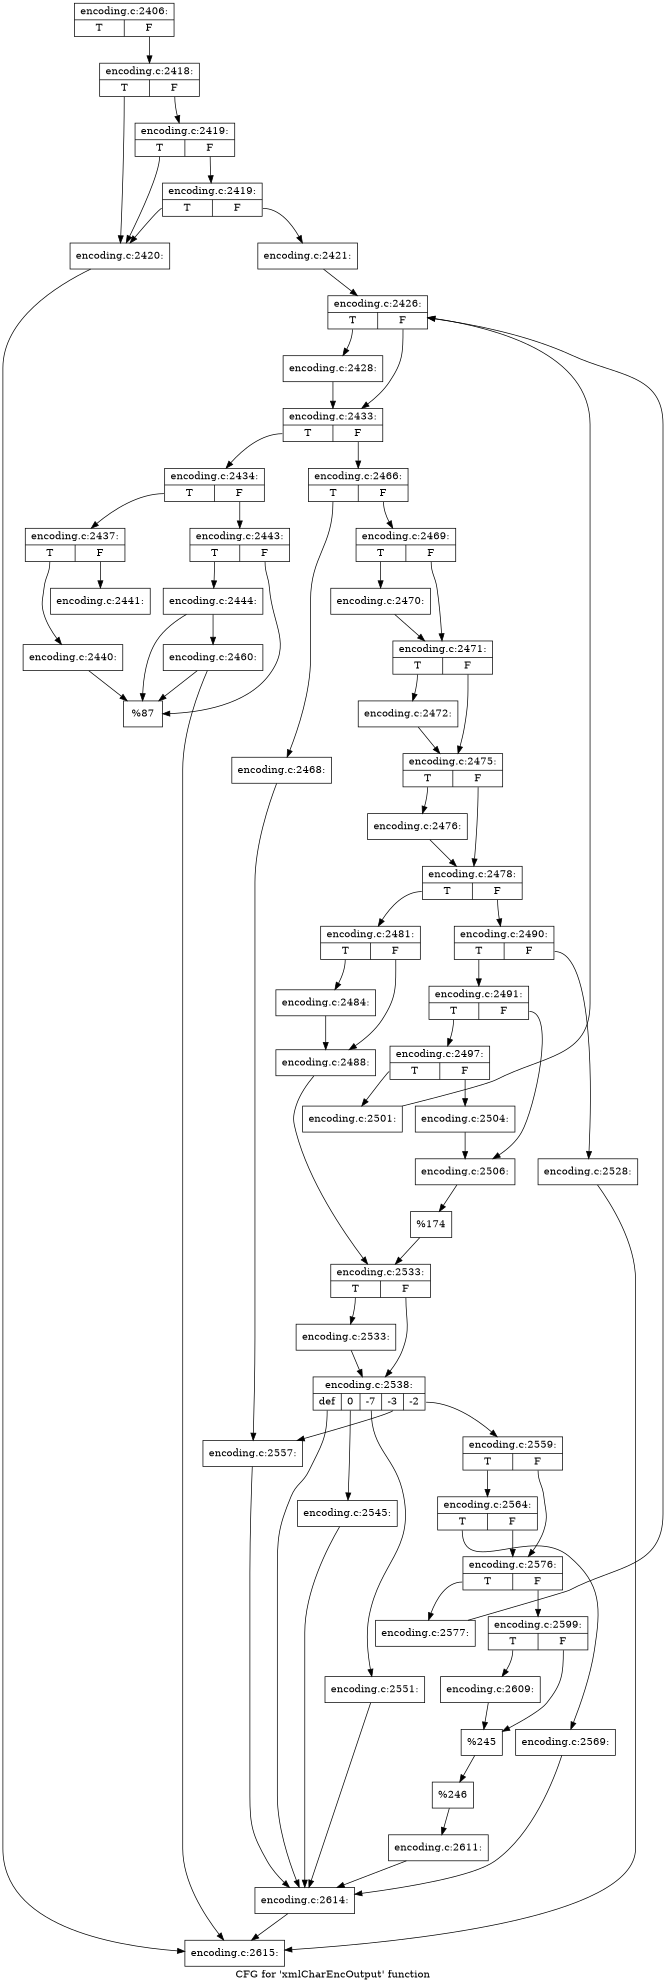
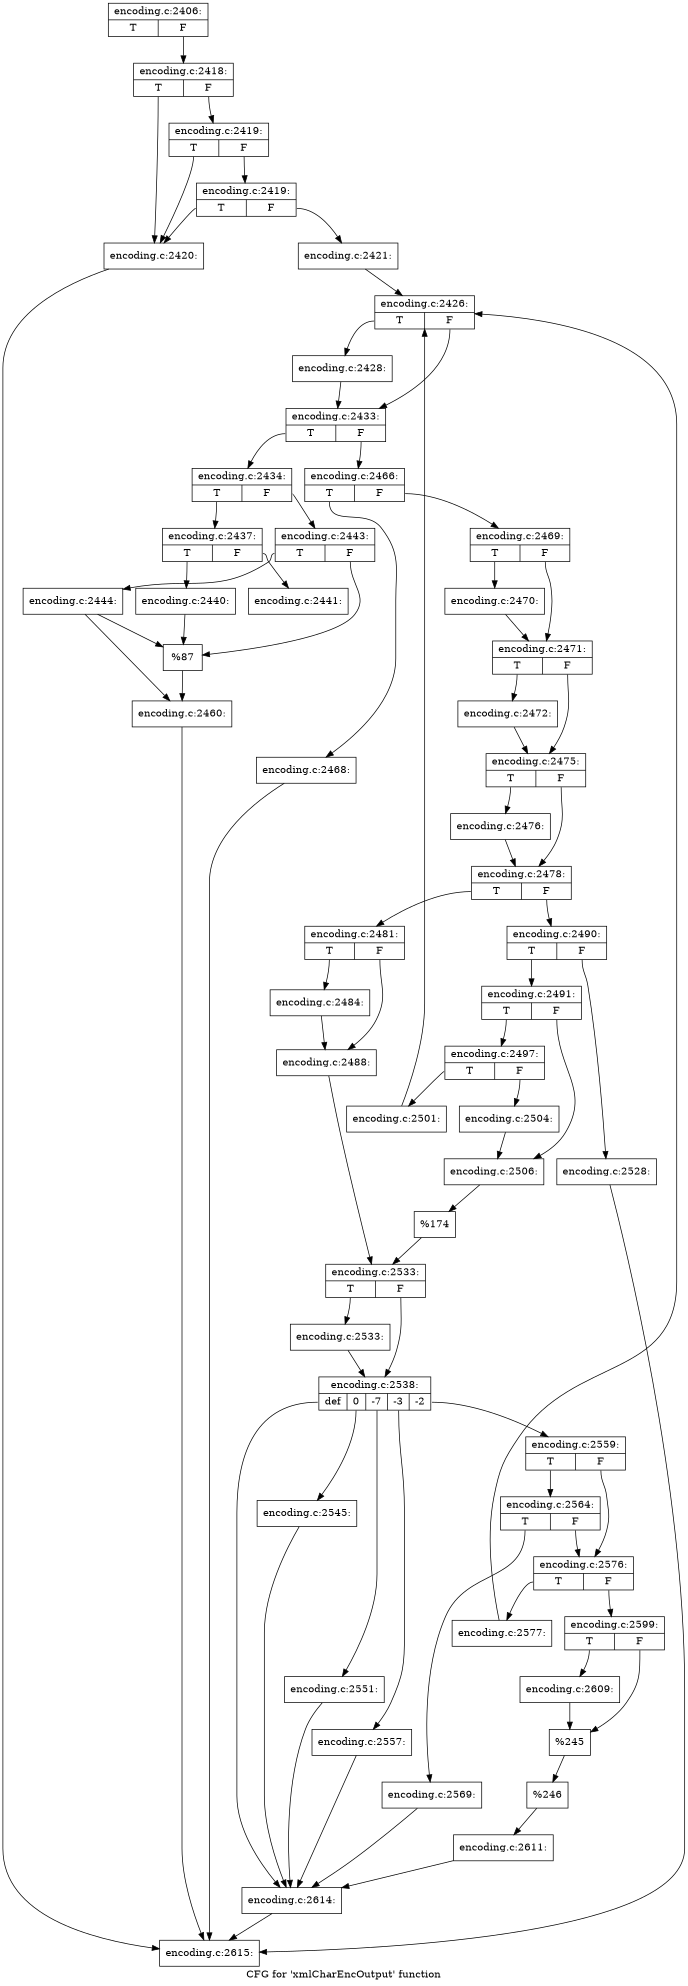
edge "encoding.c:2460:" -> "%87": reversed
edge "encoding.c:2468:" -> "encoding.c:2557:": now "encoding.c:2468:" -> "encoding.c:2615:"
